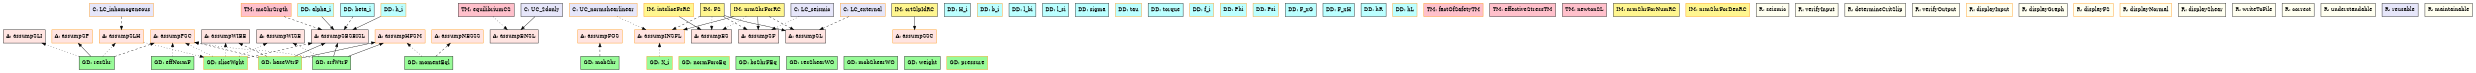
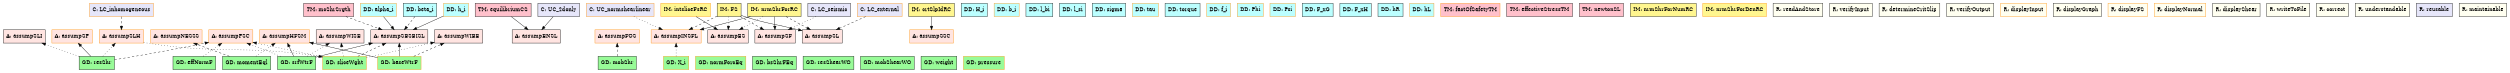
node "TM: mcShrSrgth": color darkorange -> black
node "R: seismic": label "R: seismic" -> "R: readAndStore"
edge "TM: equilibriumCS" -> "A: assumpENSL": style dotted -> solid
edge "GD: baseWtrF" -> "A: assumpPSC": removed
